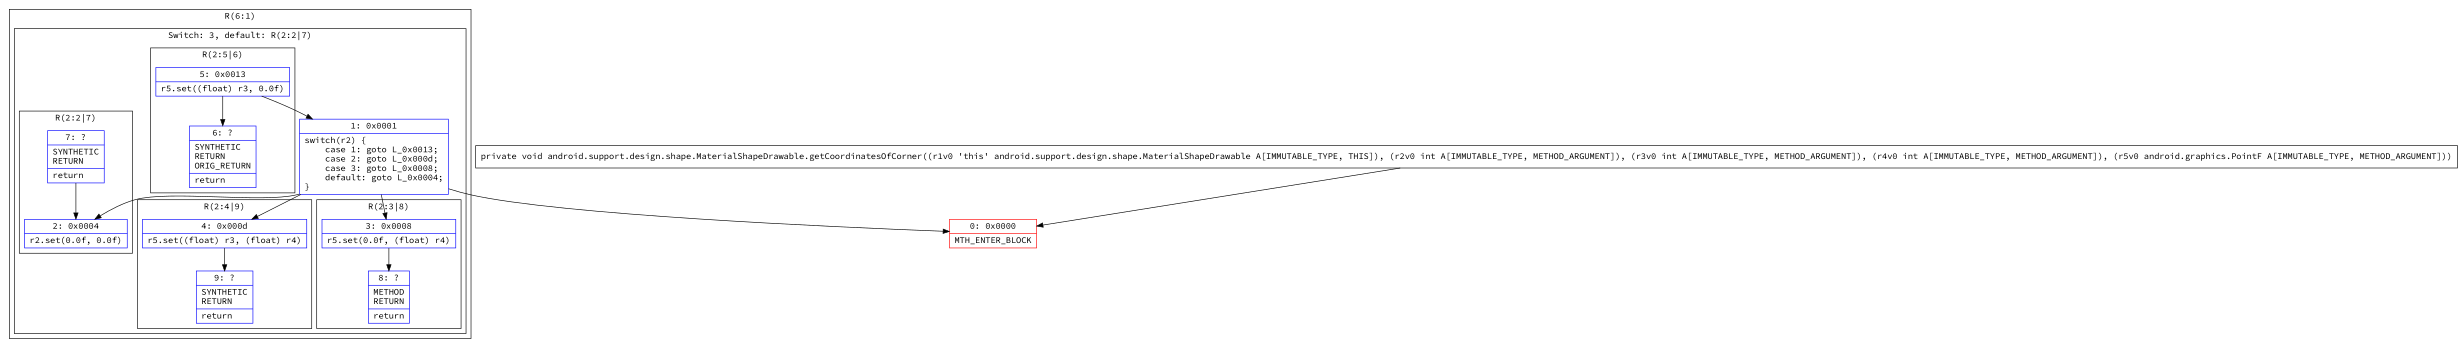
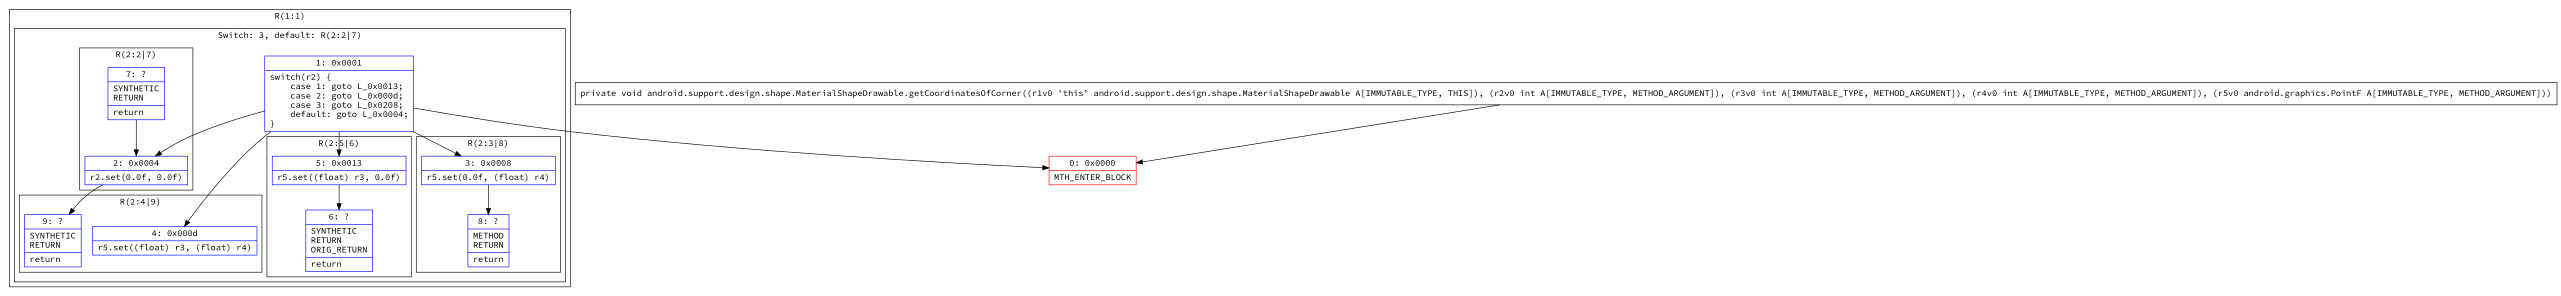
cluster "R(6:1)": label "R(6:1)" -> "R(1:1)"
edge "5: 0x0013" -> "1: 0x0001": reversed
node "1: 0x0001": text "case 3: goto L_0x0008;" -> "case 3: goto L_0x0208;"
edge "4: 0x000d" -> "9: ?": now "2: 0x0004" -> "9: ?"
